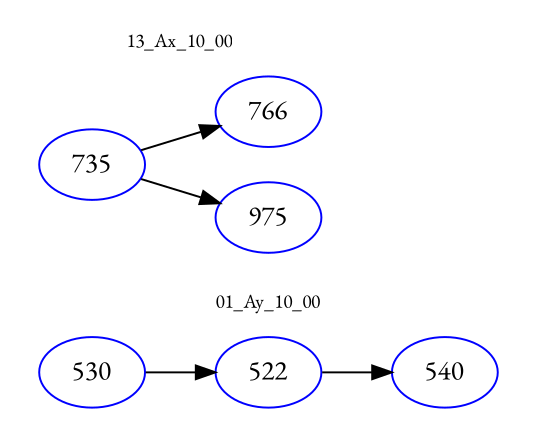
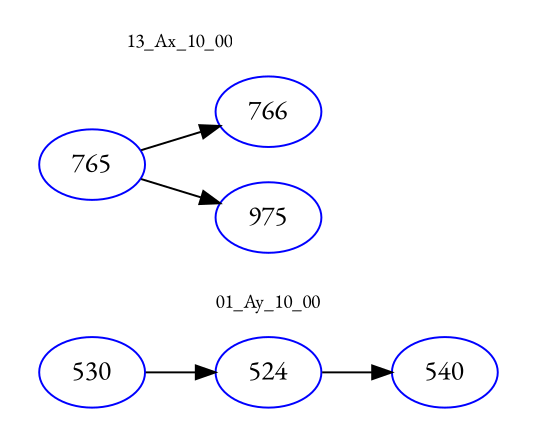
node "735": label "735" -> "765"
node "522": label "522" -> "524"
